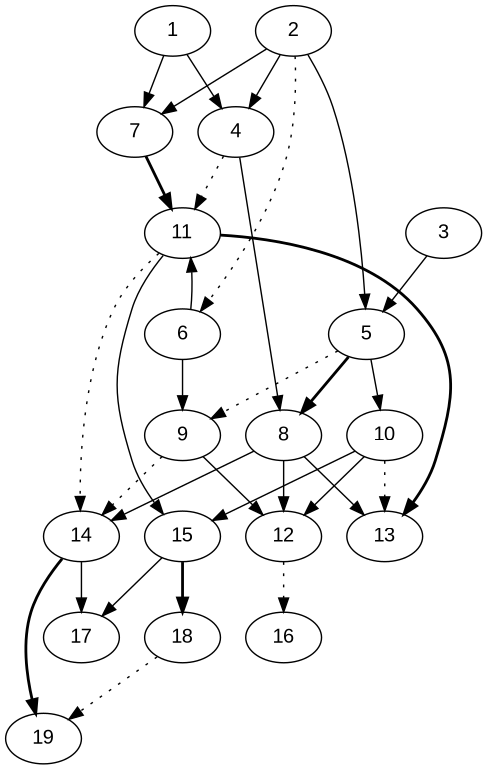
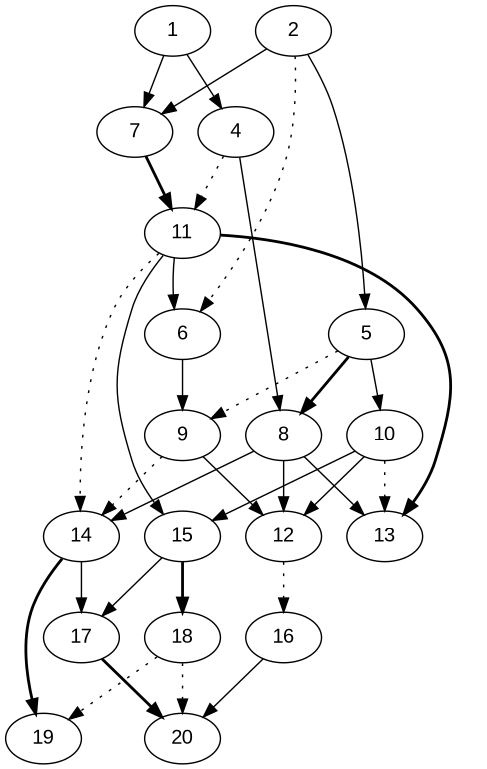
edge "2" -> "4": removed
node "3": removed
edge "6" -> "11": reversed
node "20": added
